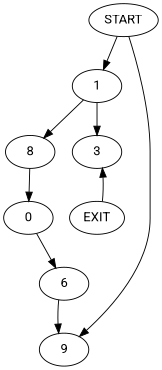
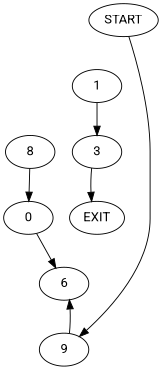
edge "START" -> "1": removed
edge "1" -> "8": removed
edge "EXIT" -> "3": reversed
edge "6" -> "9": reversed
